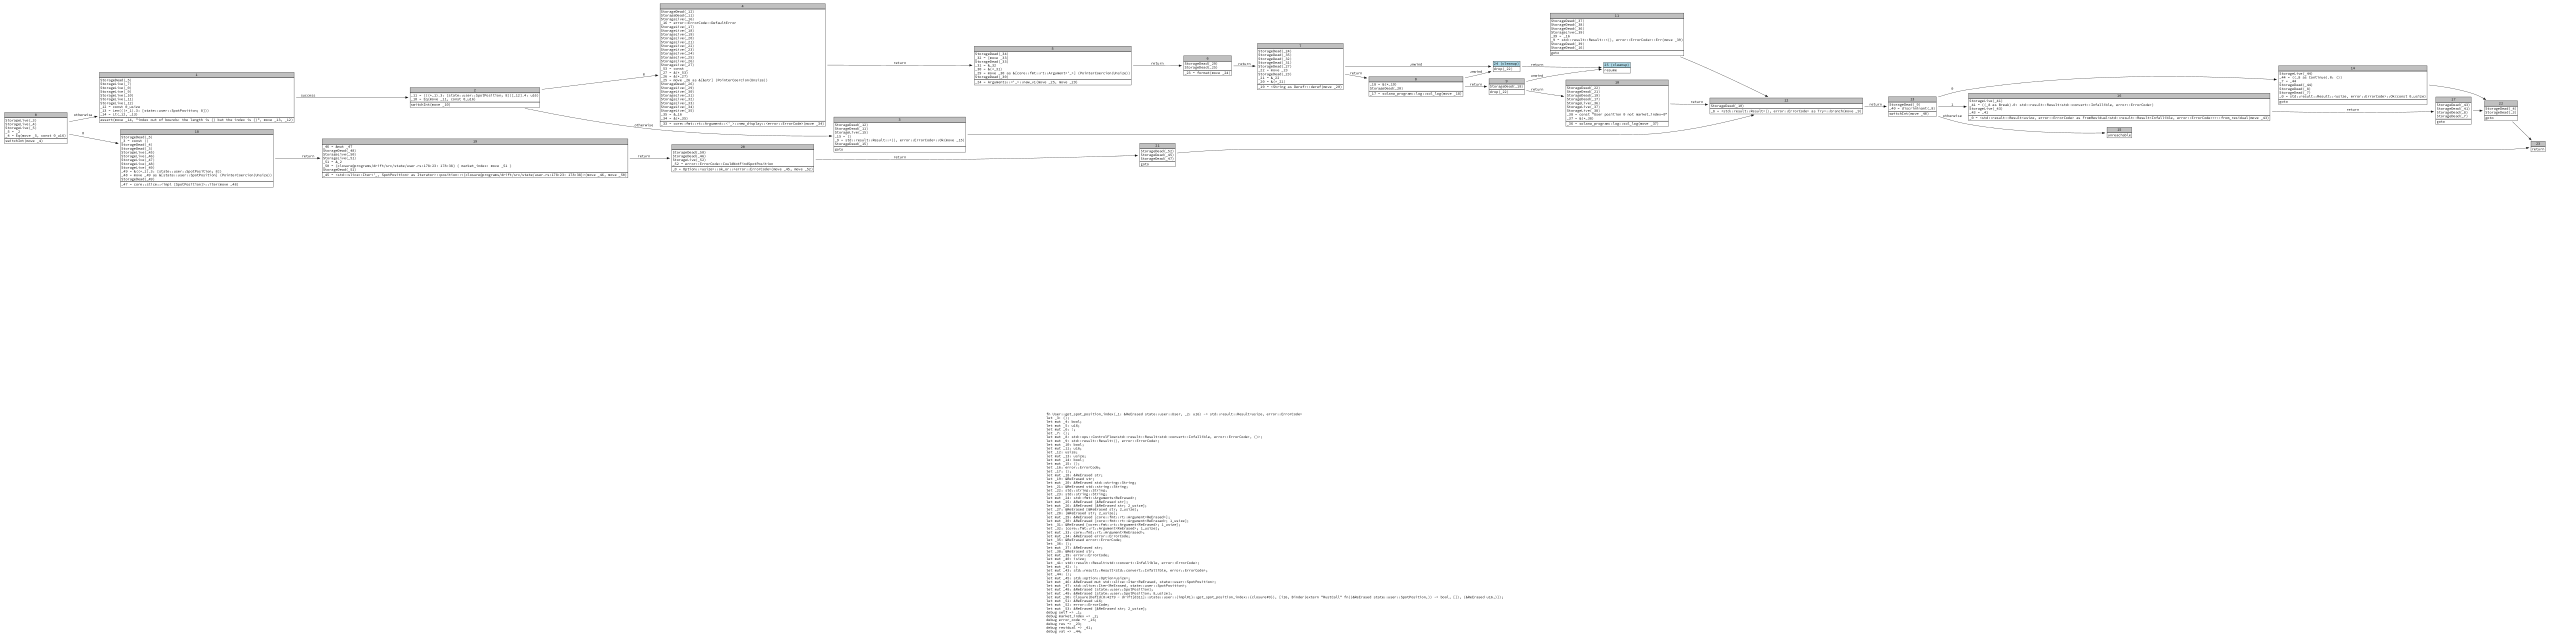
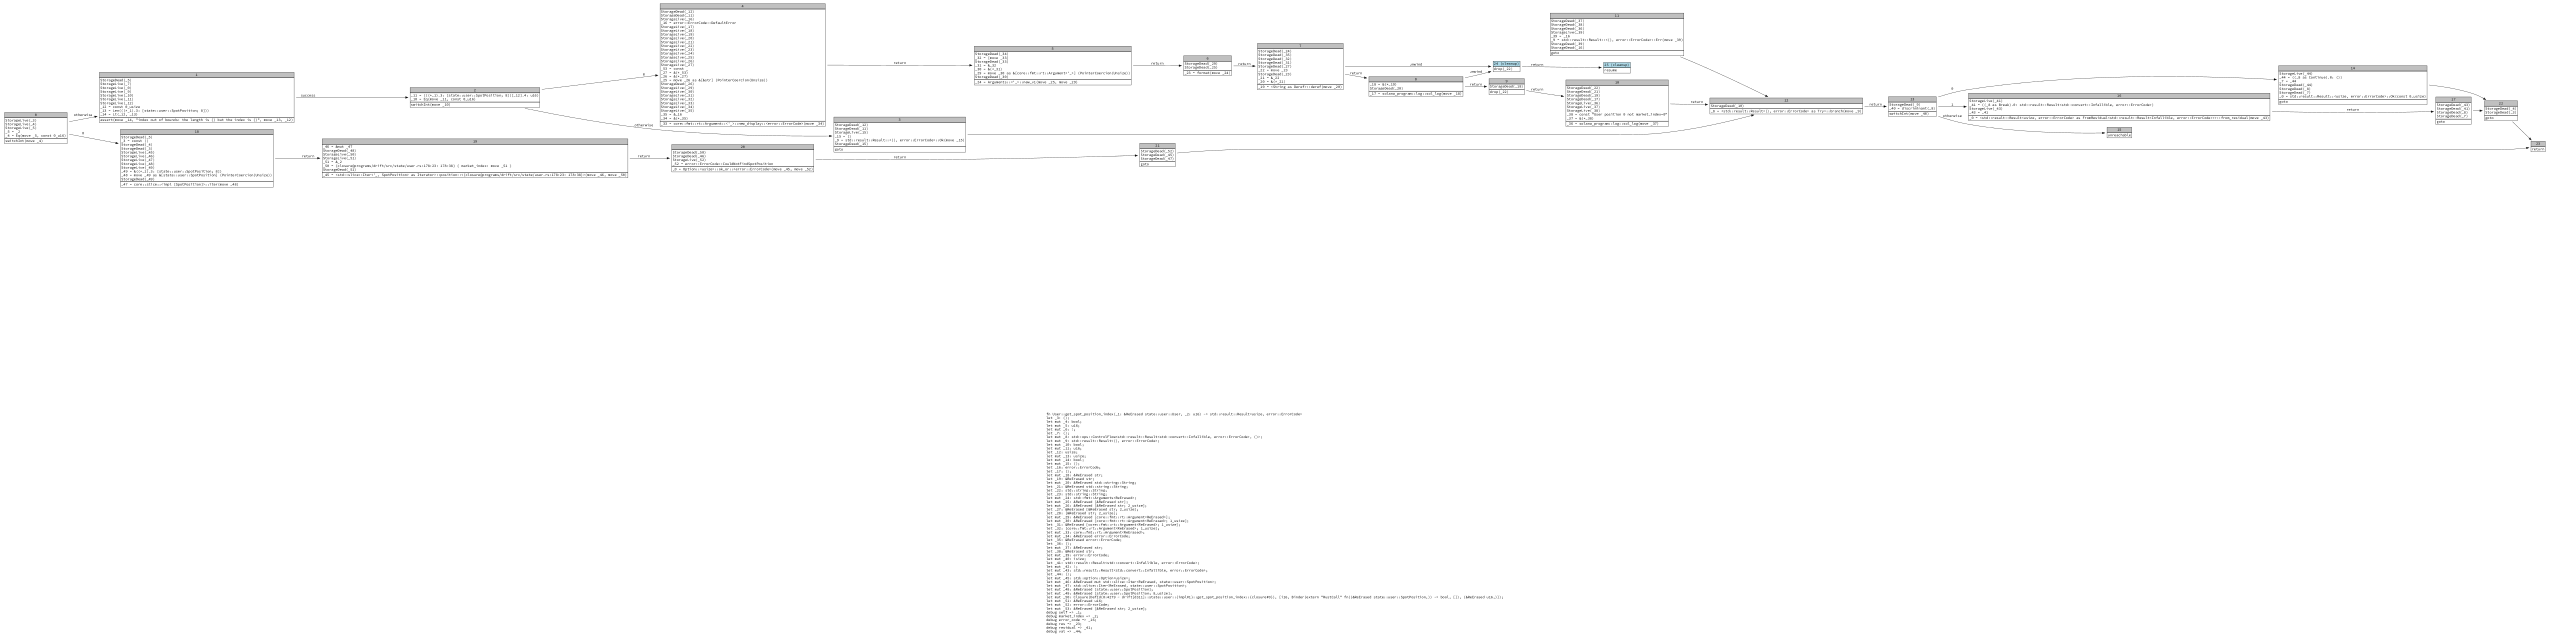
edge "9" -> "25 (cleanup)": removed, label "unwind"
